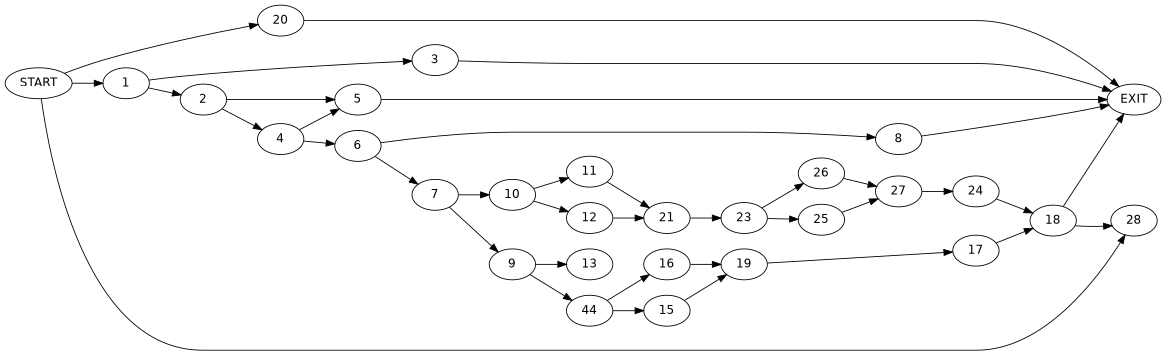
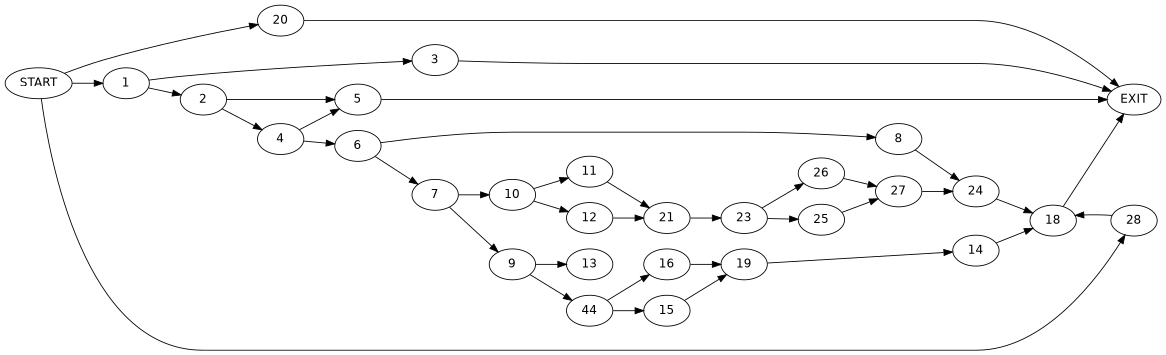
edge "8" -> "EXIT": now "8" -> "24"
edge "18" -> "28": reversed
node "17": label "17" -> "14"
